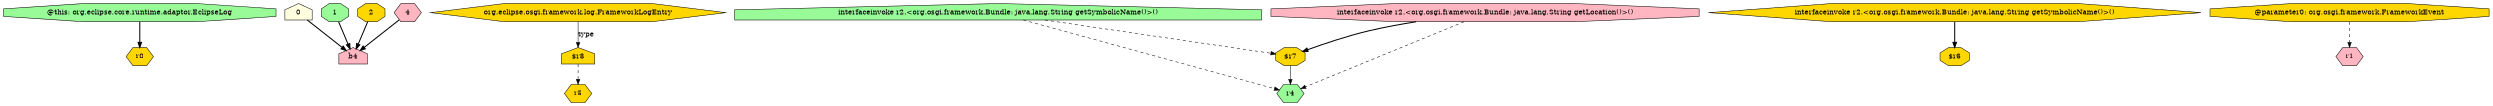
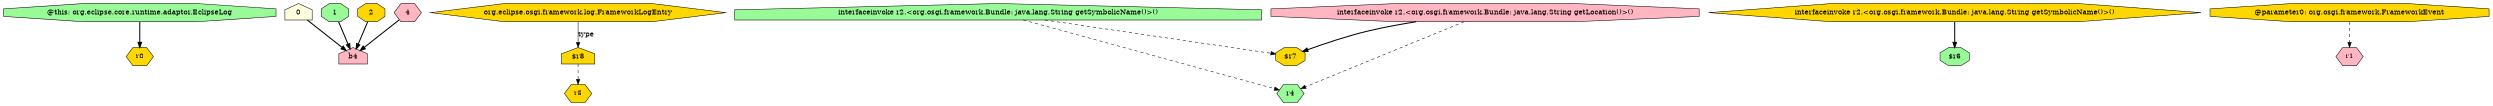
node "$r6": fillcolor gold -> palegreen
edge "$r7" -> "r4": removed
